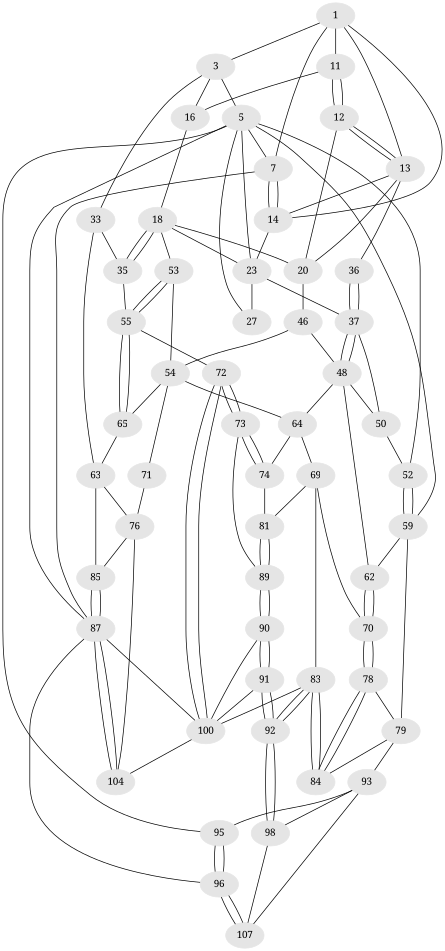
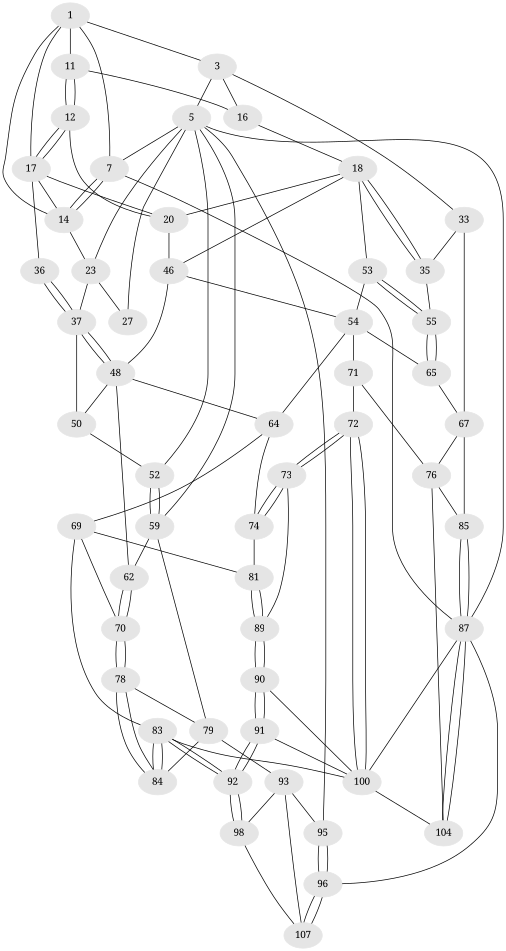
node "13": label "13" -> "17"
edge "18" -- "23": now "18" -- "46"
edge "55" -- "72": now "71" -- "72"
node "63": label "63" -> "67"
